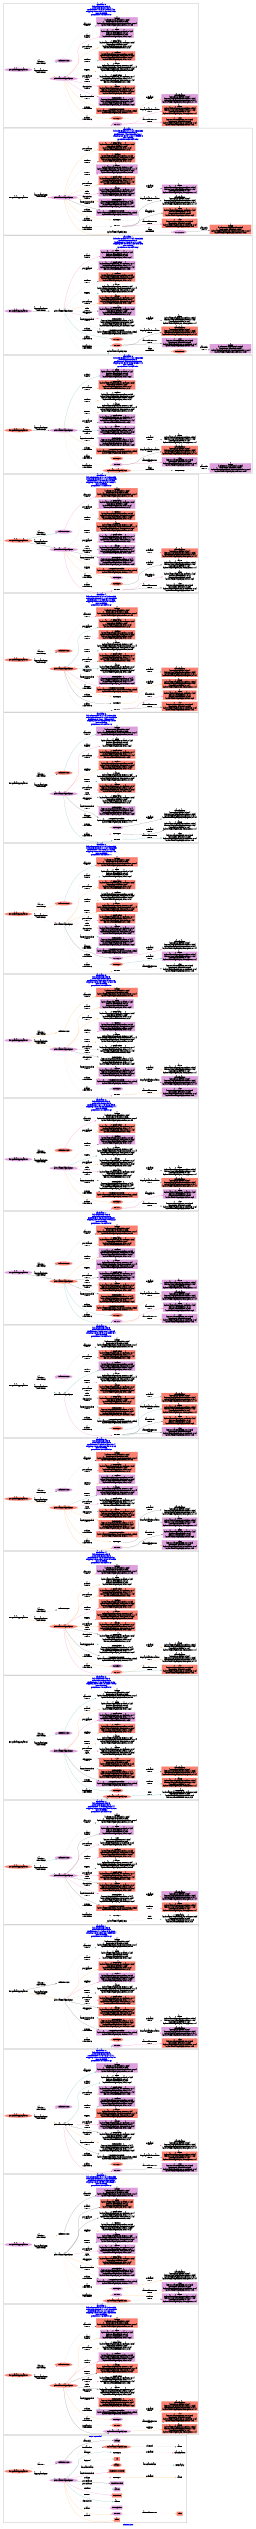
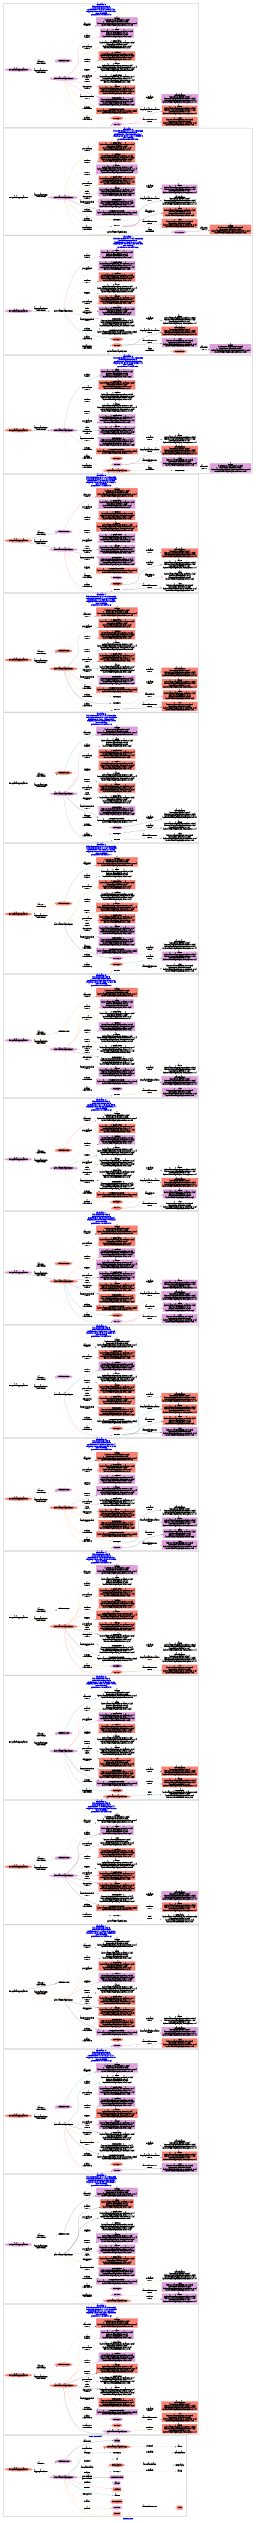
node "id": fillcolor salmon -> white
node "Place1": label "Place1" -> "Description1"
node "Accession Number": removed
node "Document": label "Document" -> "Medium"
node "Description": fillcolor plum -> salmon
node "Date": label "Date" -> "Person"
